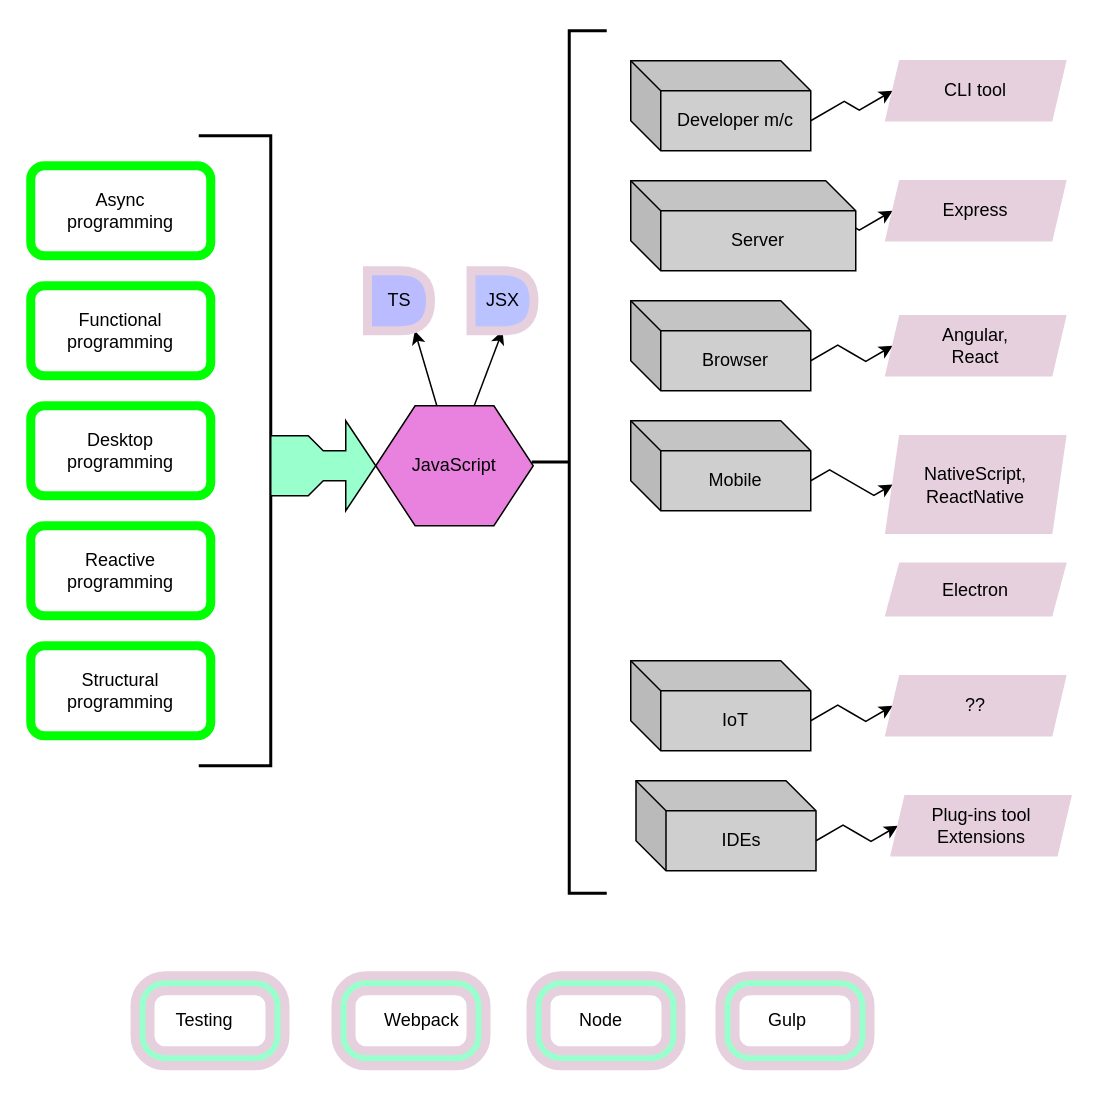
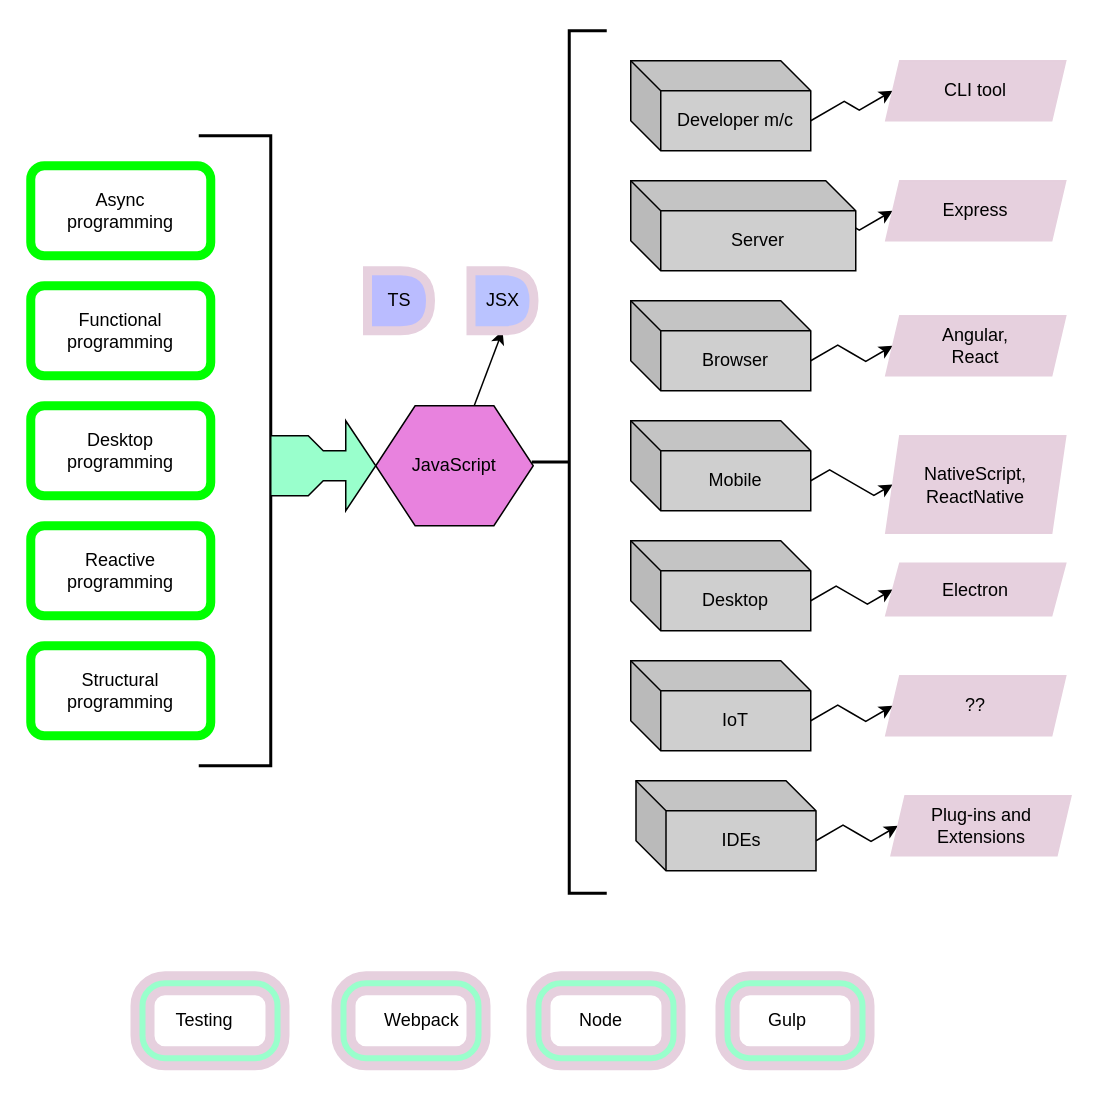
edge "JavaScript" -> "TS": removed
node "Desktop": added
edge "Desktop" -> "Electron": added
node "Plug-ins tool Extensions": label "Plug-ins tool Extensions" -> "Plug-ins and Extensions"
